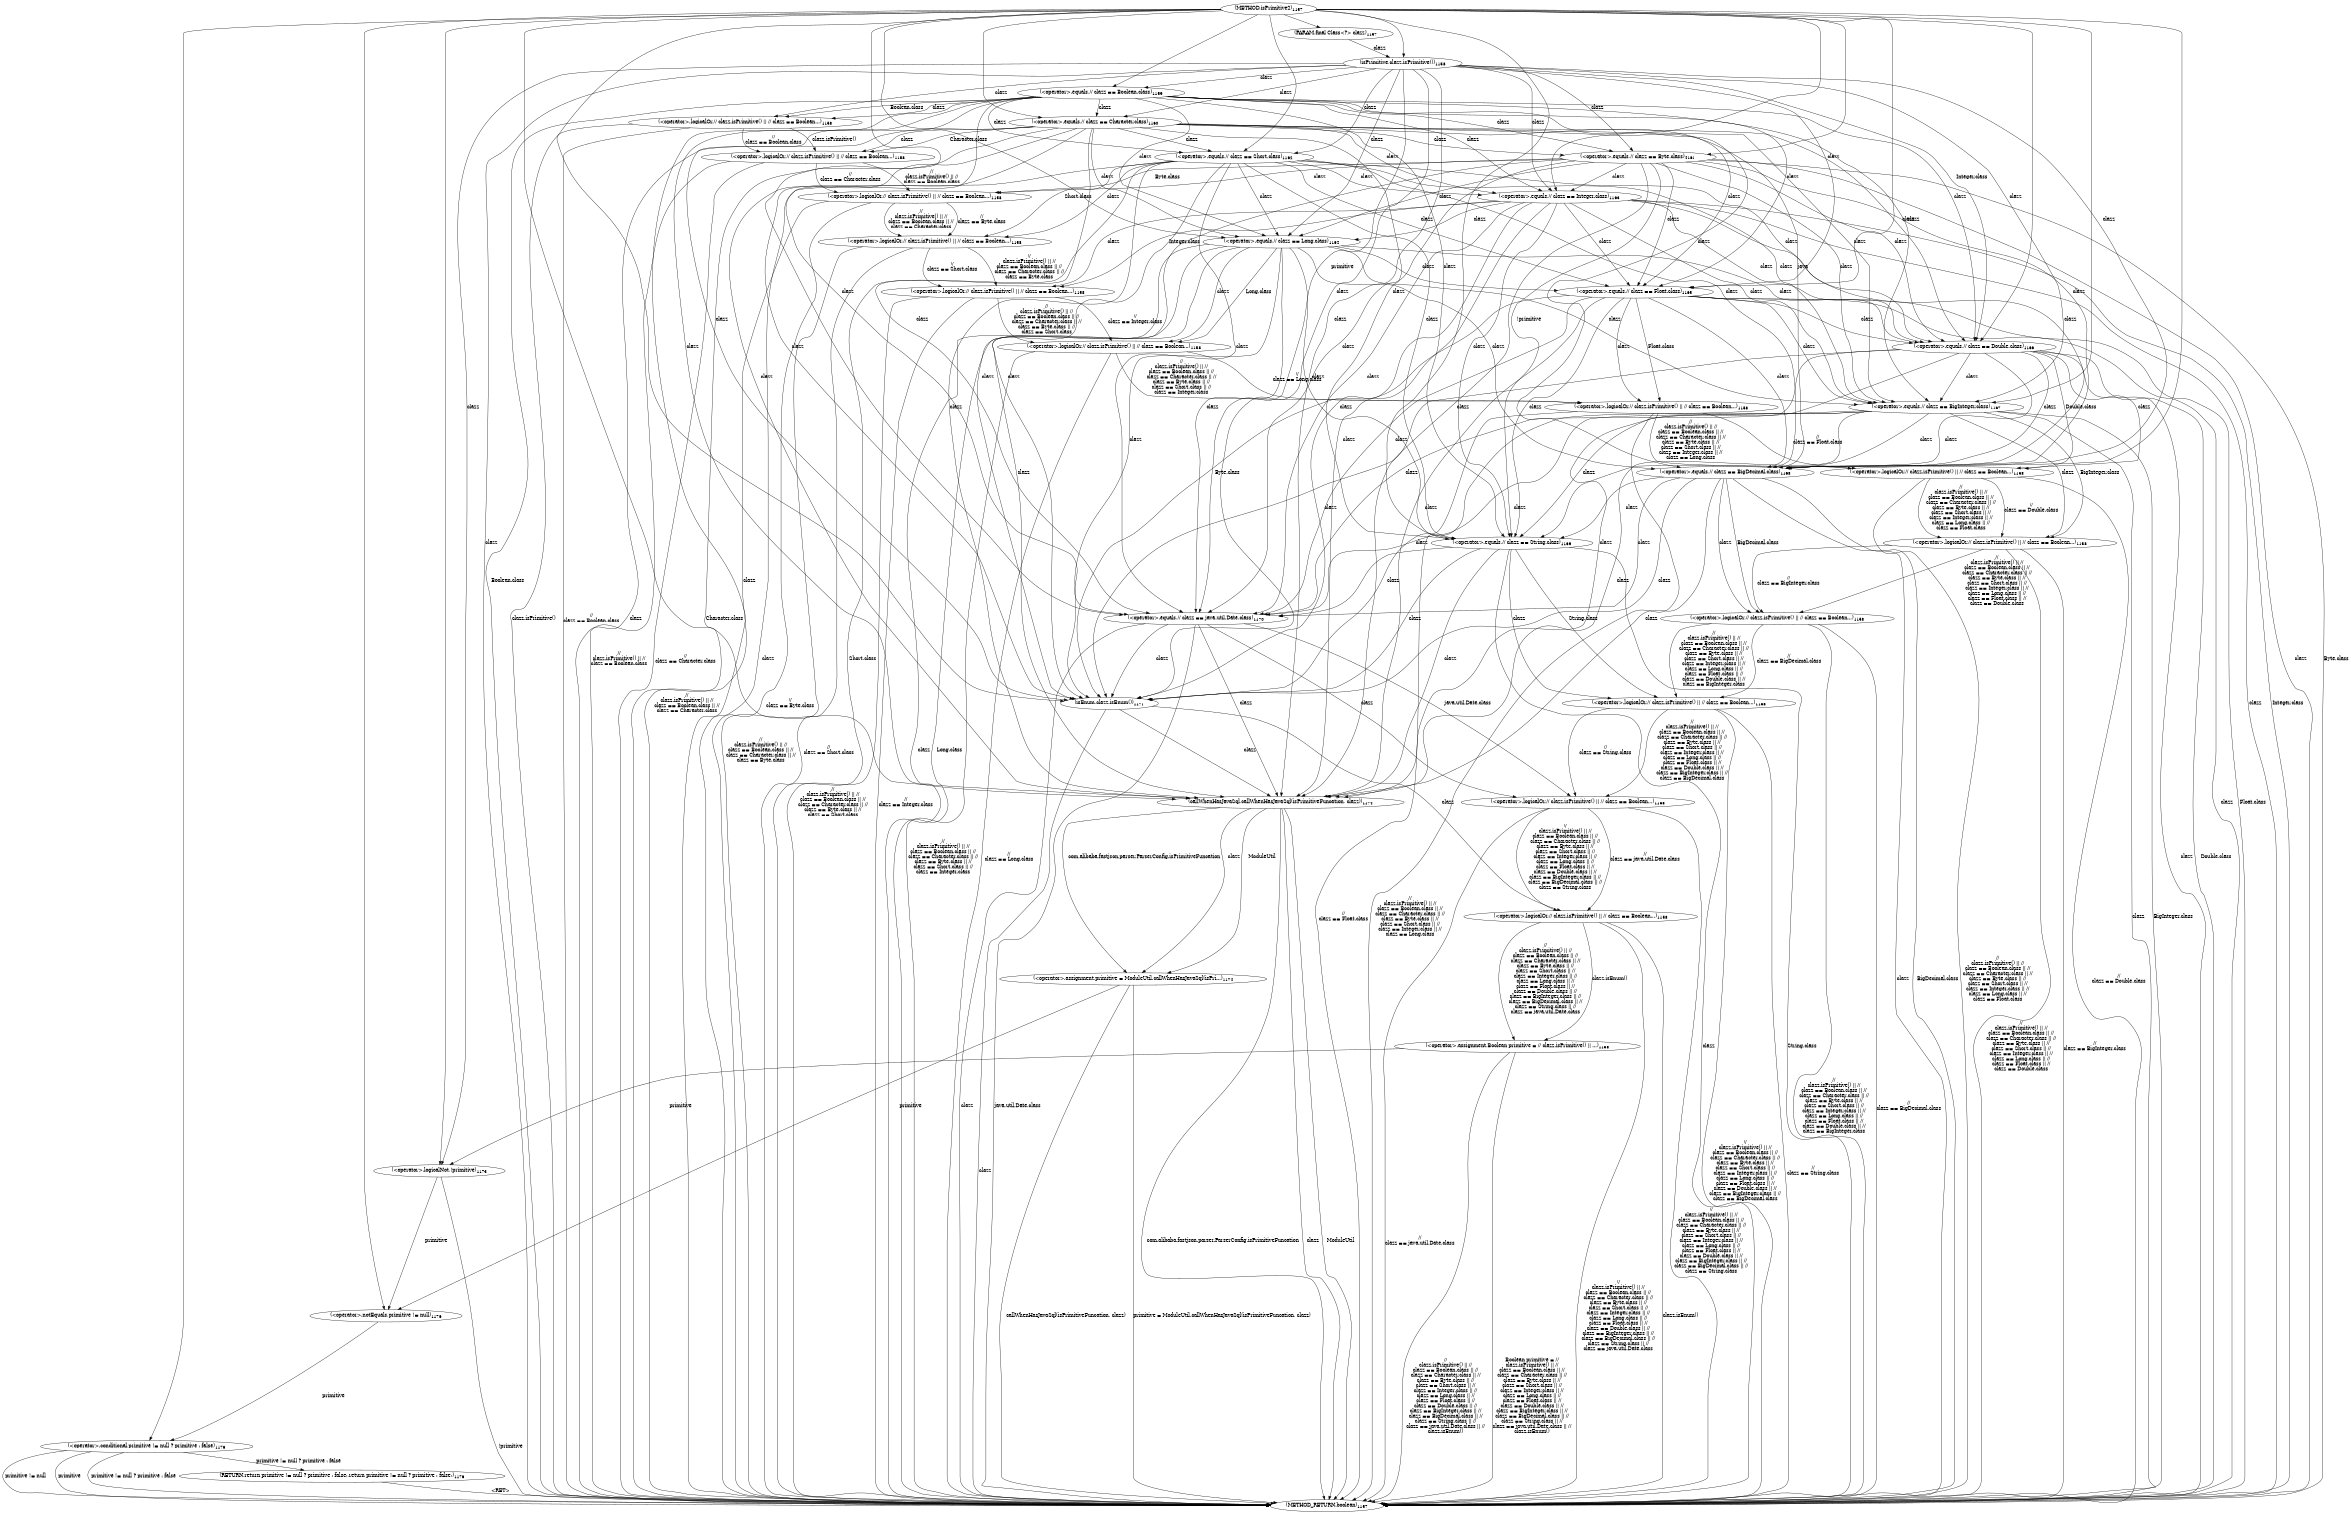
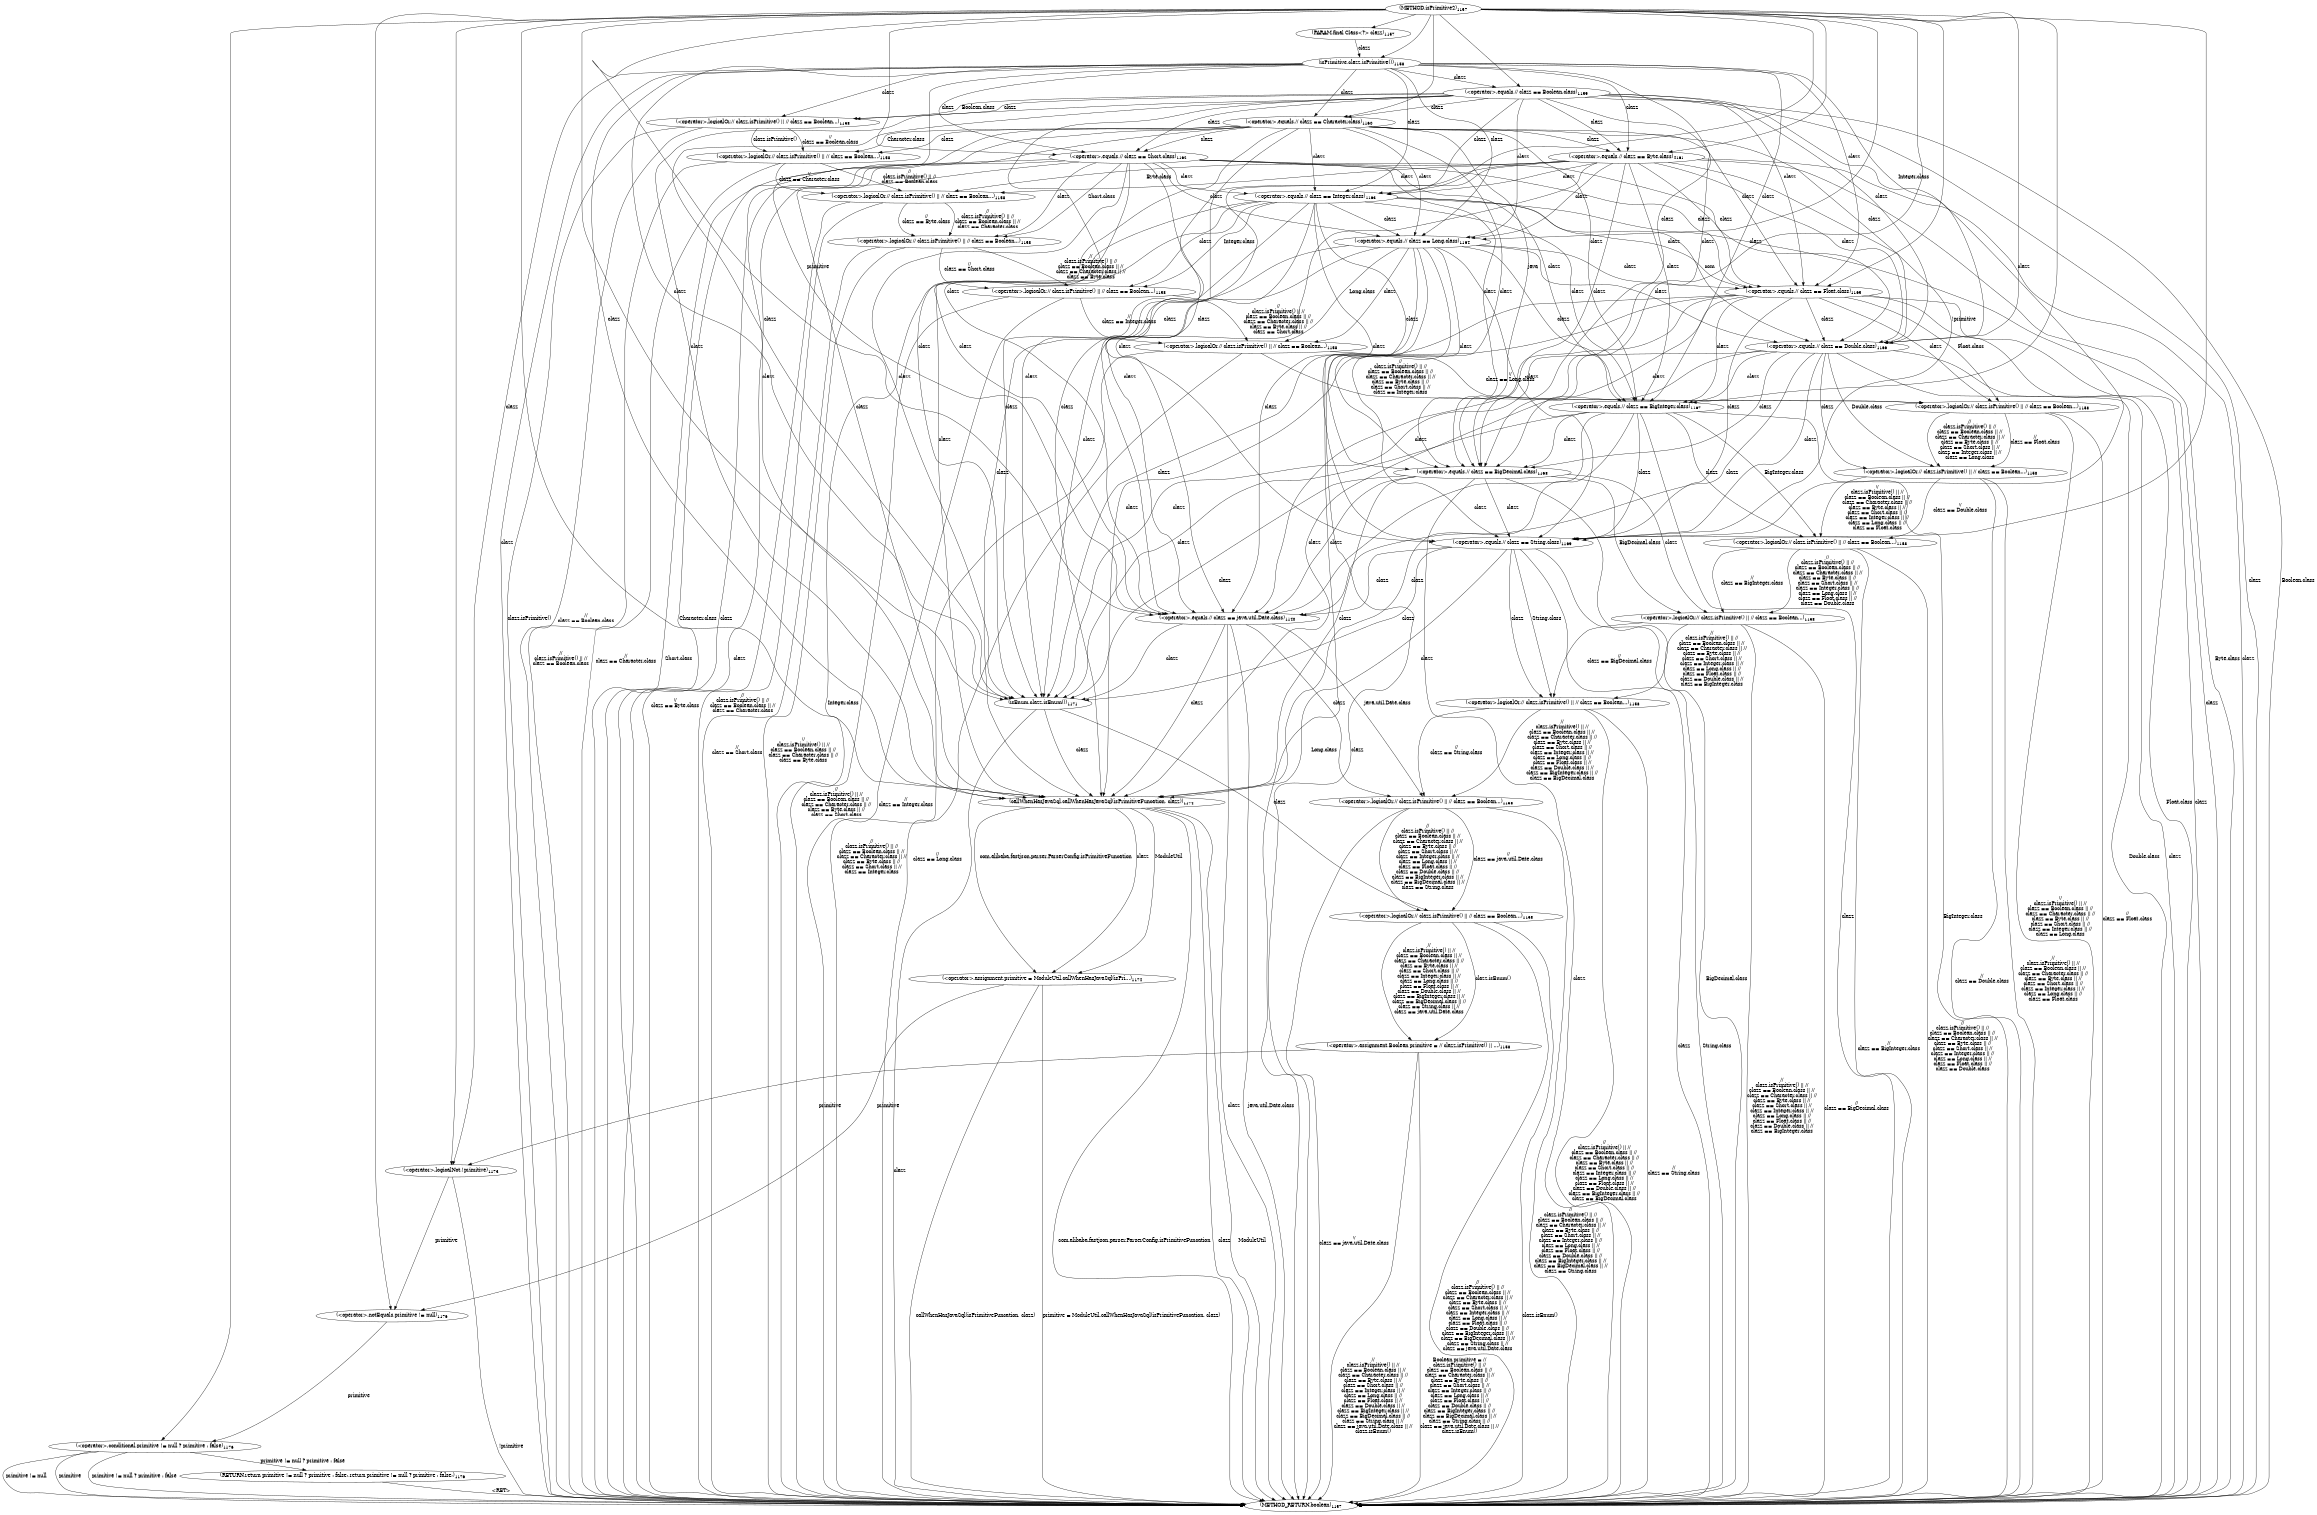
edge "(<operator>.equals,// clazz == Boolean.class)" -> "(<operator>.equals,// clazz == BigInteger.class)": removed, label "clazz"
edge "(<operator>.equals,// clazz == Integer.class)" -> "(<operator>.equals,// clazz == Double.class)": label "clazz" -> "com"
edge "(<operator>.equals,// clazz == Float.class)" -> "(isEnum,clazz.isEnum())": label "Byte.class" -> "clazz"
node "(<operator>.equals,// clazz == java.util.Date.class)": text "1170" -> "1140"
